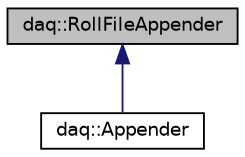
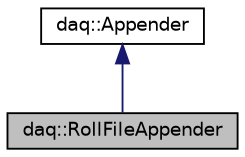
edge "daq::Appender" -> "daq::RollFileAppender": reversed
